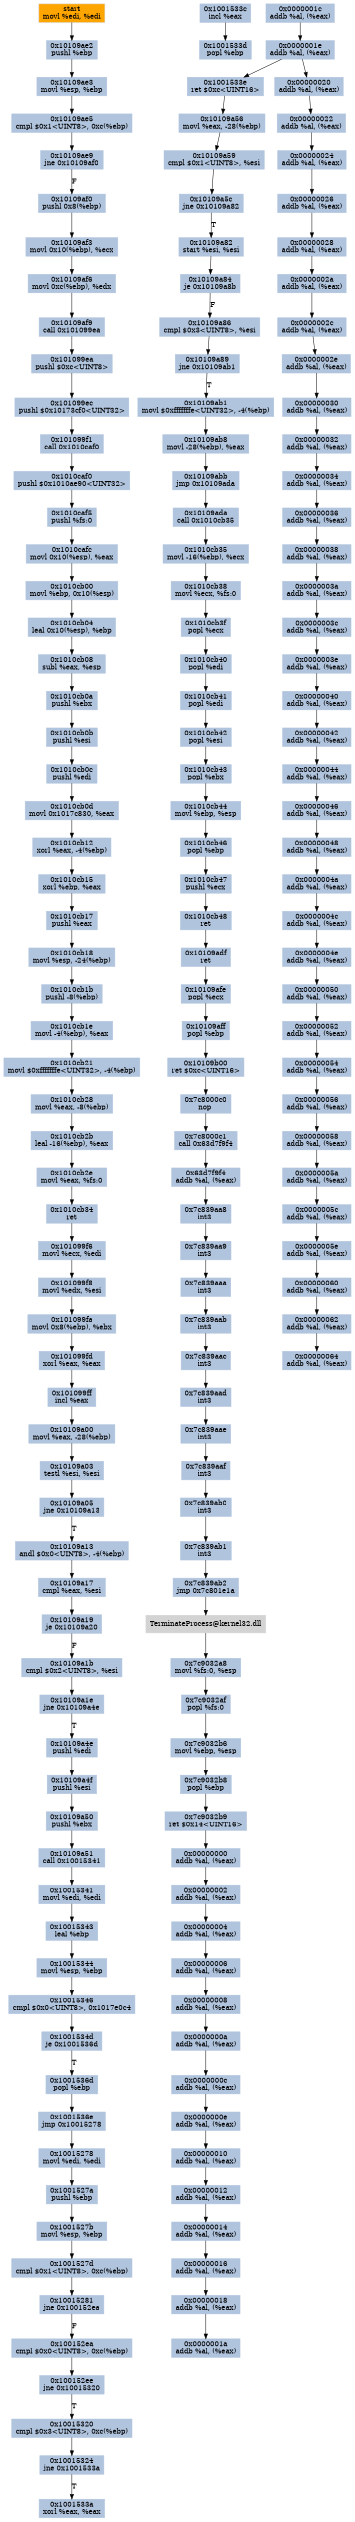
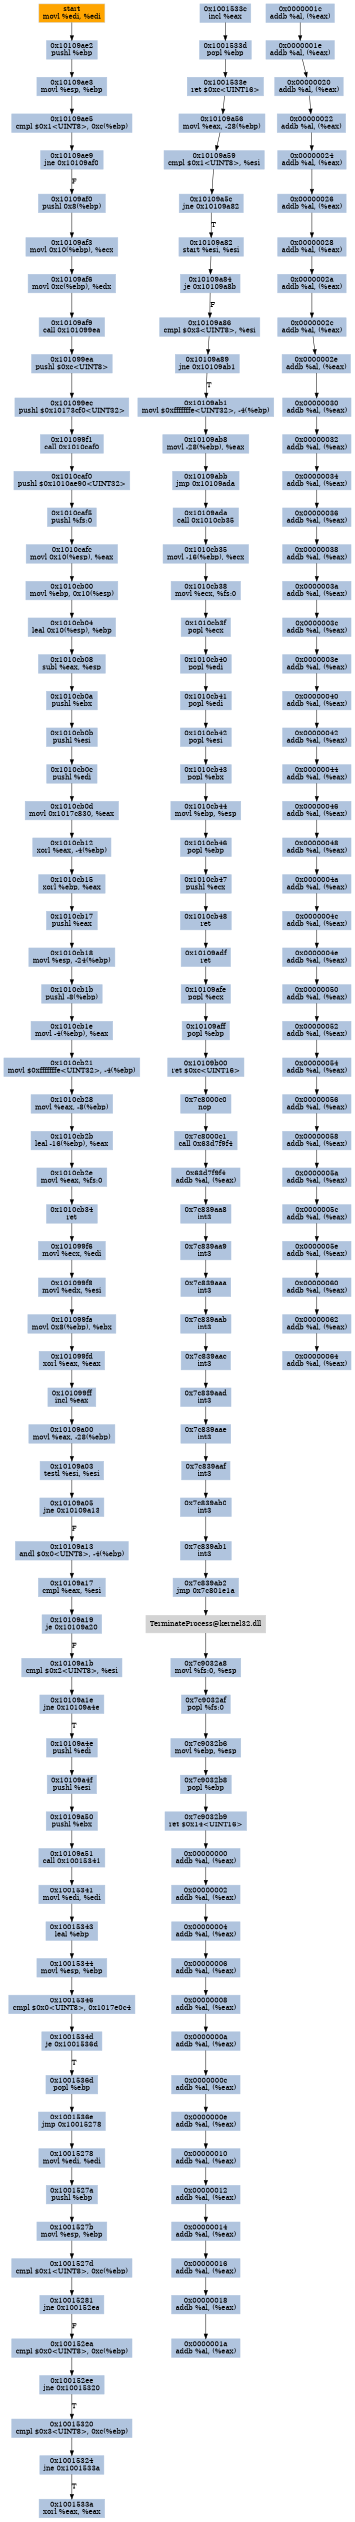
edge "0x0000001e addb %al, (%eax)" -> "0x1001533e ret $0xc<UINT16>": now "0x1001533d popl %ebp" -> "0x1001533e ret $0xc<UINT16>"
edge "0x10109a05 jne 0x10109a13" -> "0x10109a13 andl $0x0<UINT8>, -4(%ebp)": label "T" -> "F"
